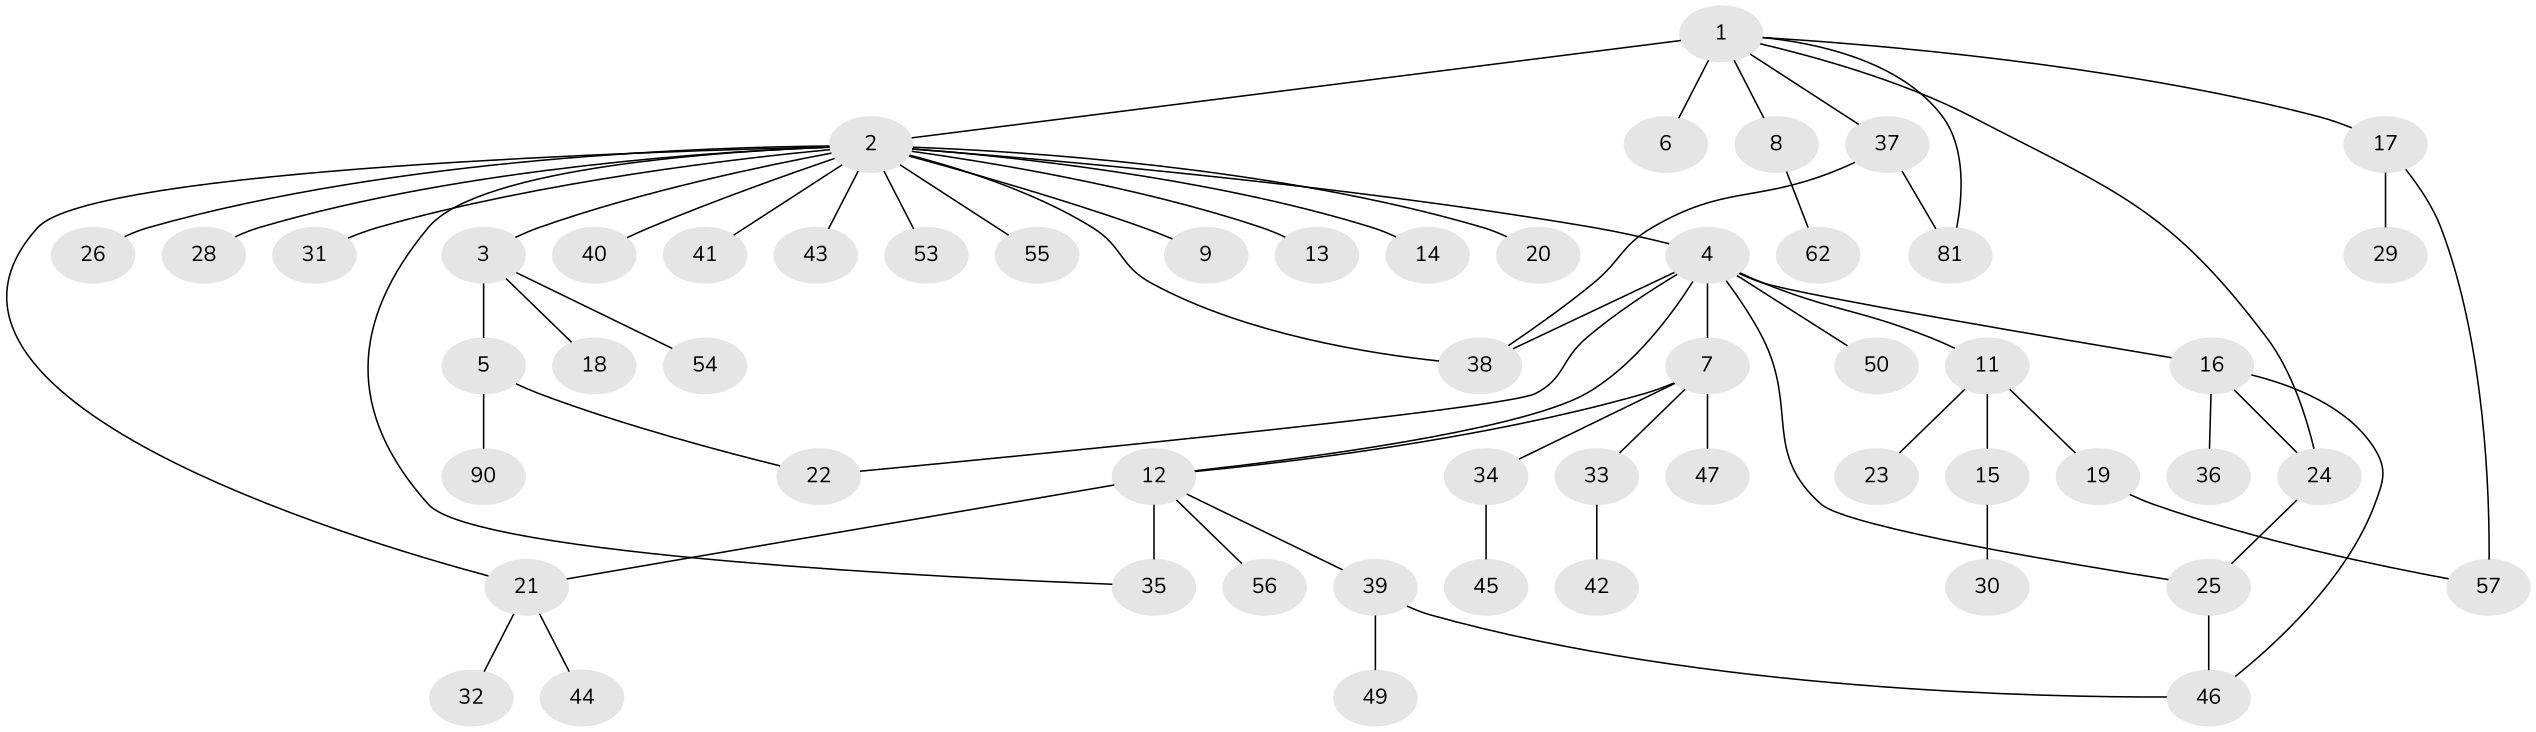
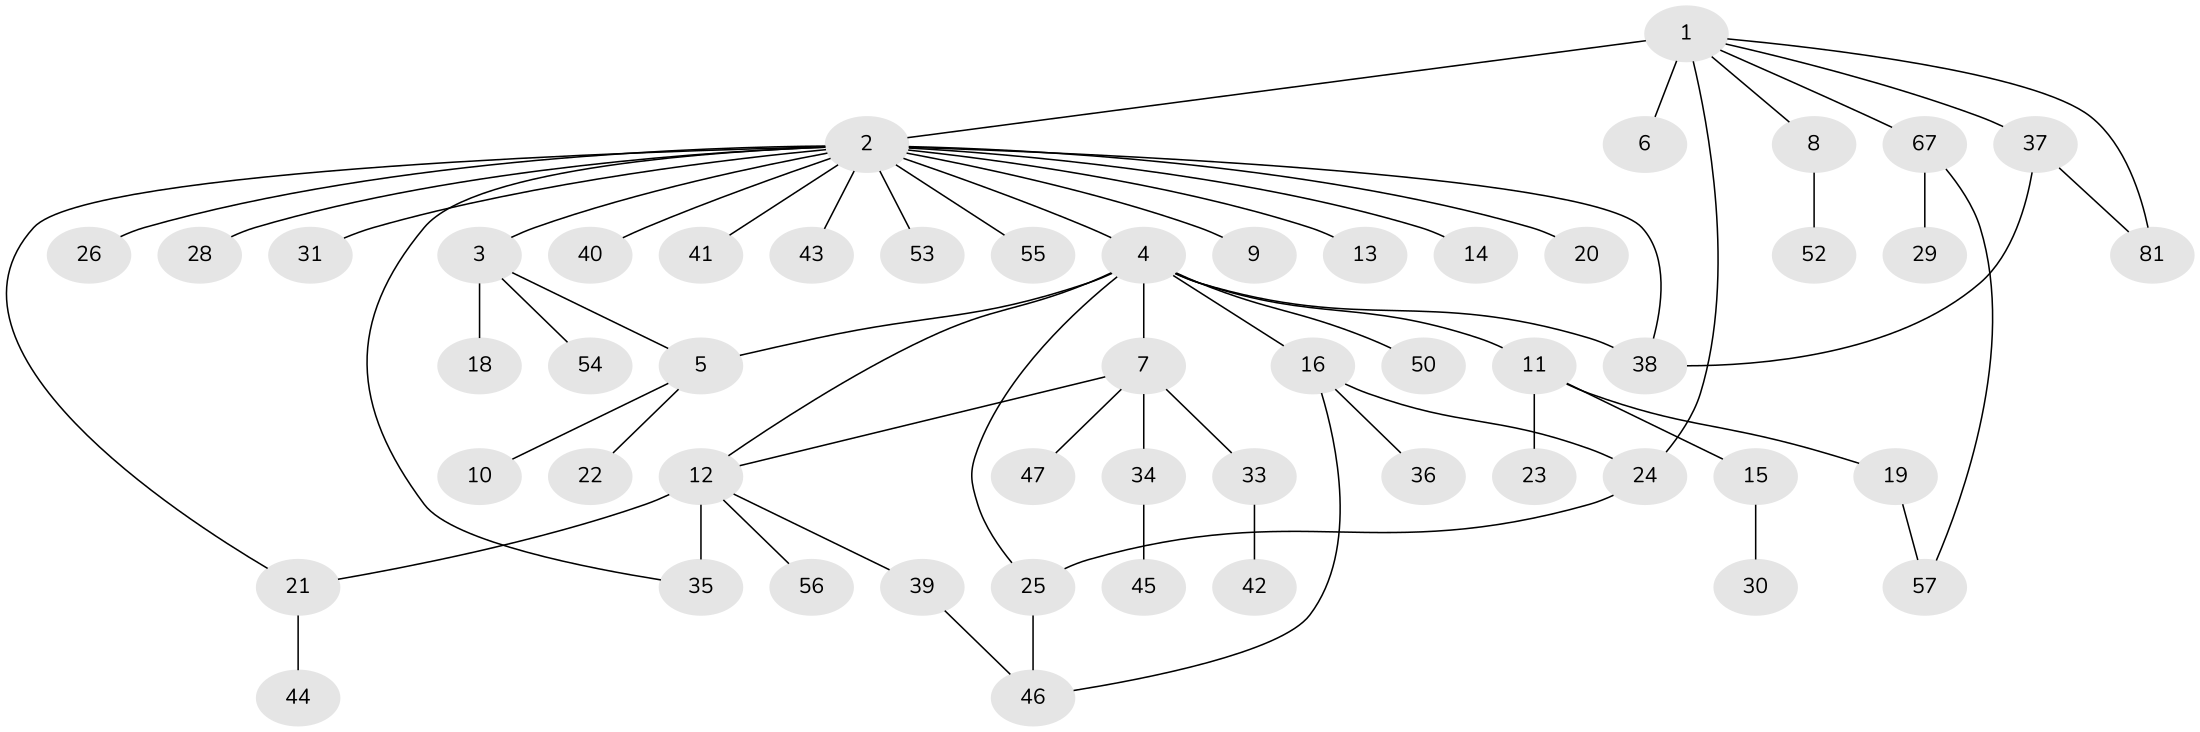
node "17": label "17" -> "67"
node "62": label "62" -> "52"
edge "4" -- "22": now "4" -- "5"
node "90": label "90" -> "10"
node "32": removed
node "49": removed
